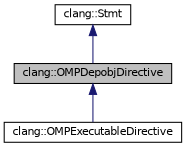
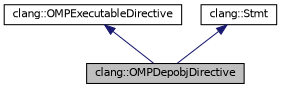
edge "clang::OMPExecutableDirective" -> "clang::OMPDepobjDirective": reversed
